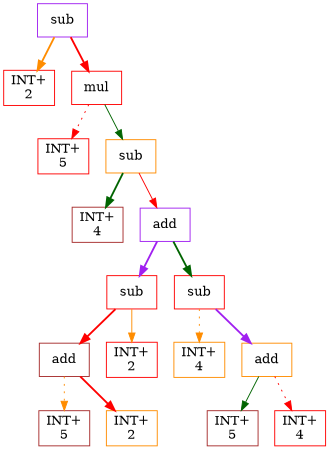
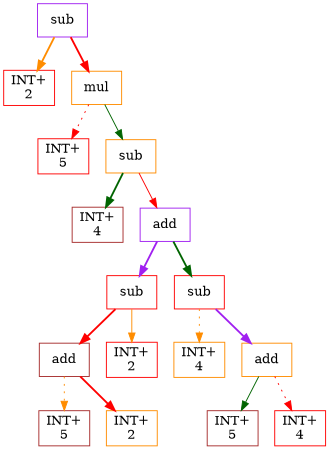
node "mul": color red -> darkorange
